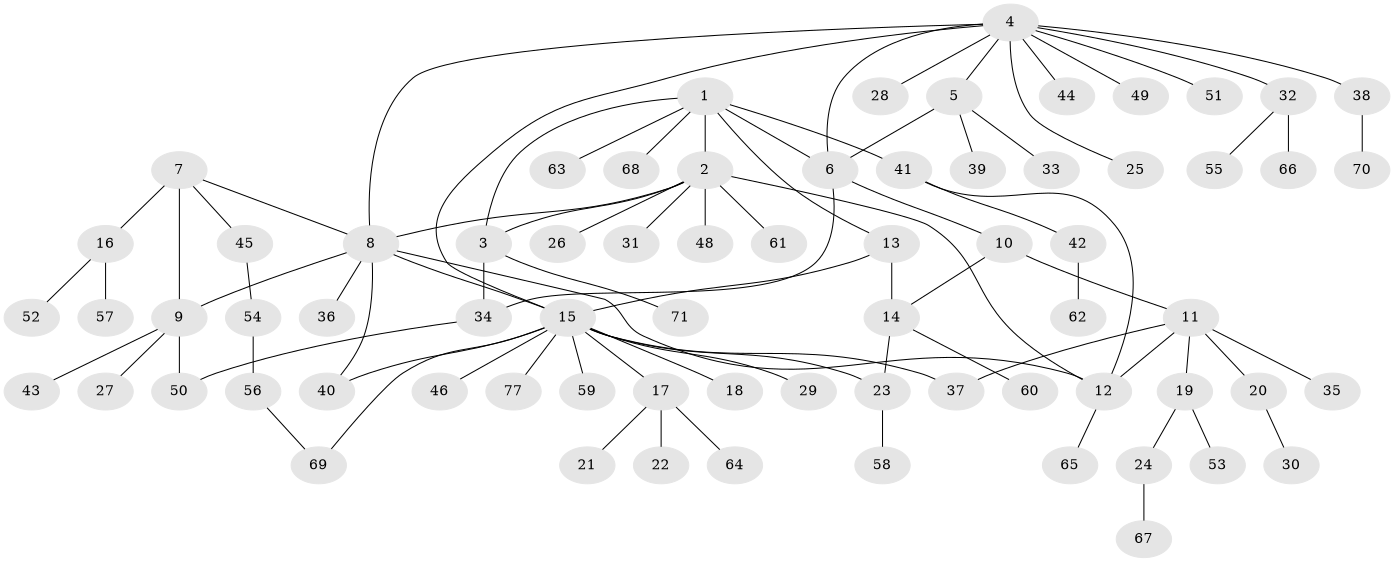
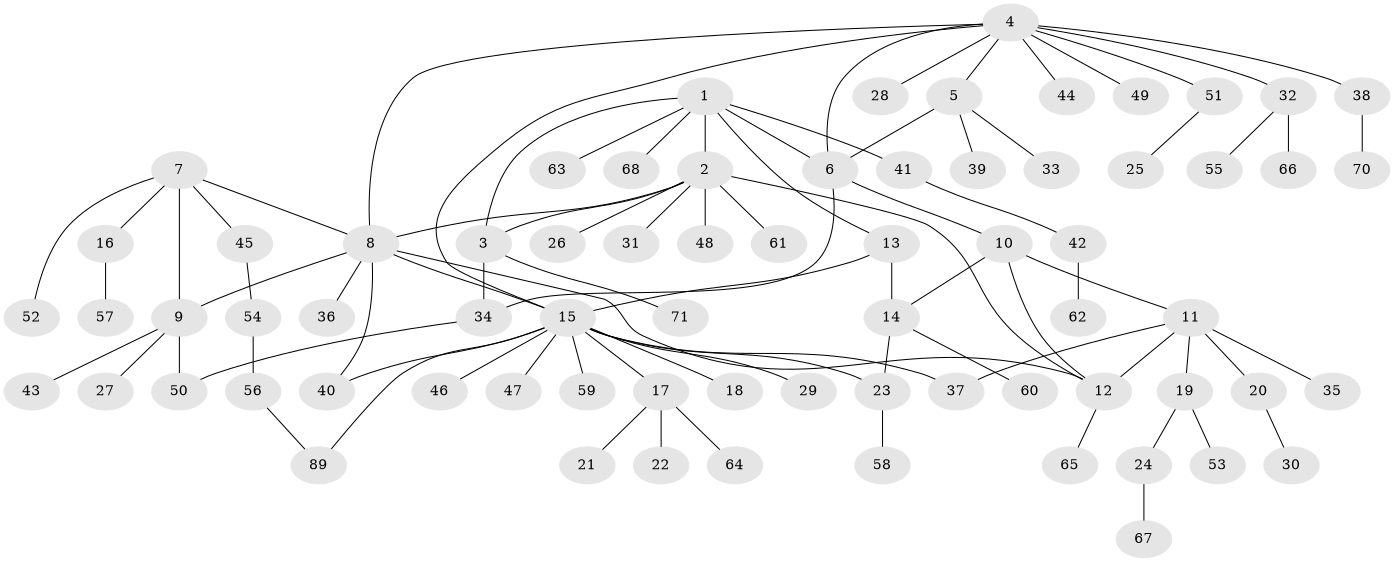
edge "4" -- "25": now "51" -- "25"
edge "41" -- "12": now "10" -- "12"
edge "16" -- "52": now "7" -- "52"
node "77": label "77" -> "47"
node "69": label "69" -> "89"
